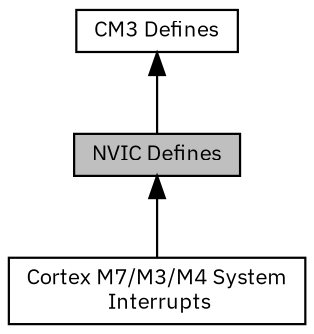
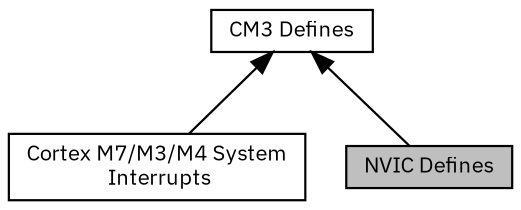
edge "Cortex M7/M3/M4 System Interrupts" -> "NVIC Defines": now "Cortex M7/M3/M4 System Interrupts" -> "CM3 Defines"
